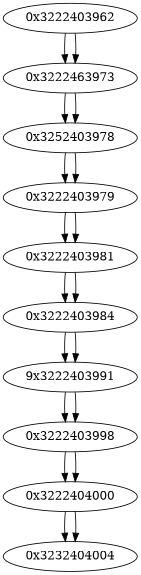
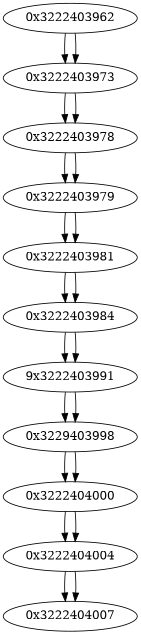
node "0x3222463973": label "0x3222463973" -> "0x3222403973"
node "0x3252403978": label "0x3252403978" -> "0x3222403978"
node "0x3222403998": label "0x3222403998" -> "0x3229403998"
node "0x3232404004": label "0x3232404004" -> "0x3222404004"
node "0x3222404007": added
